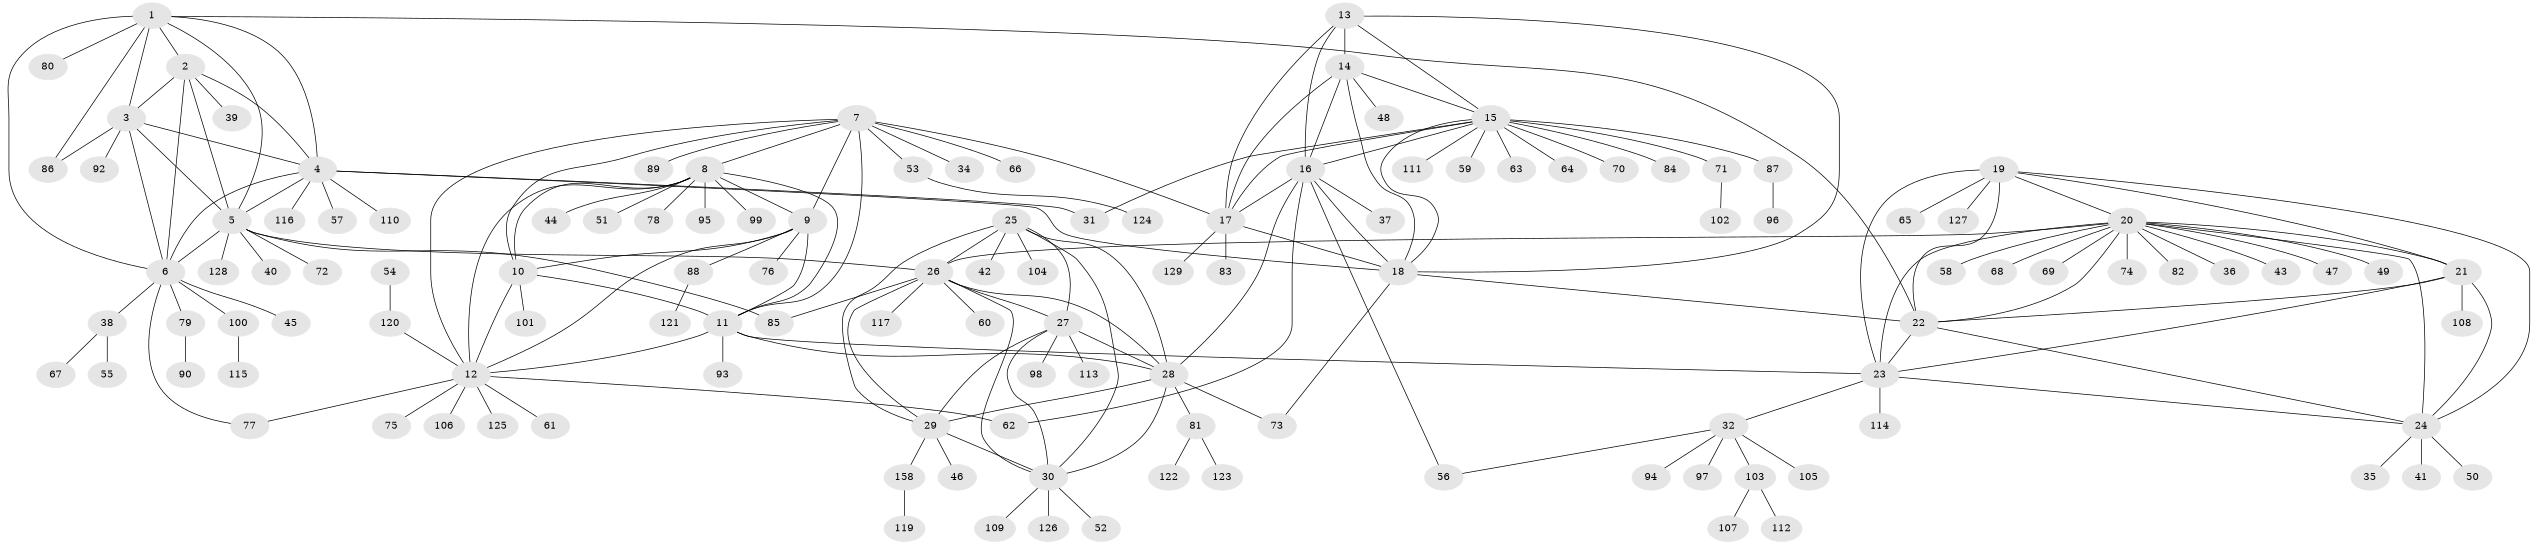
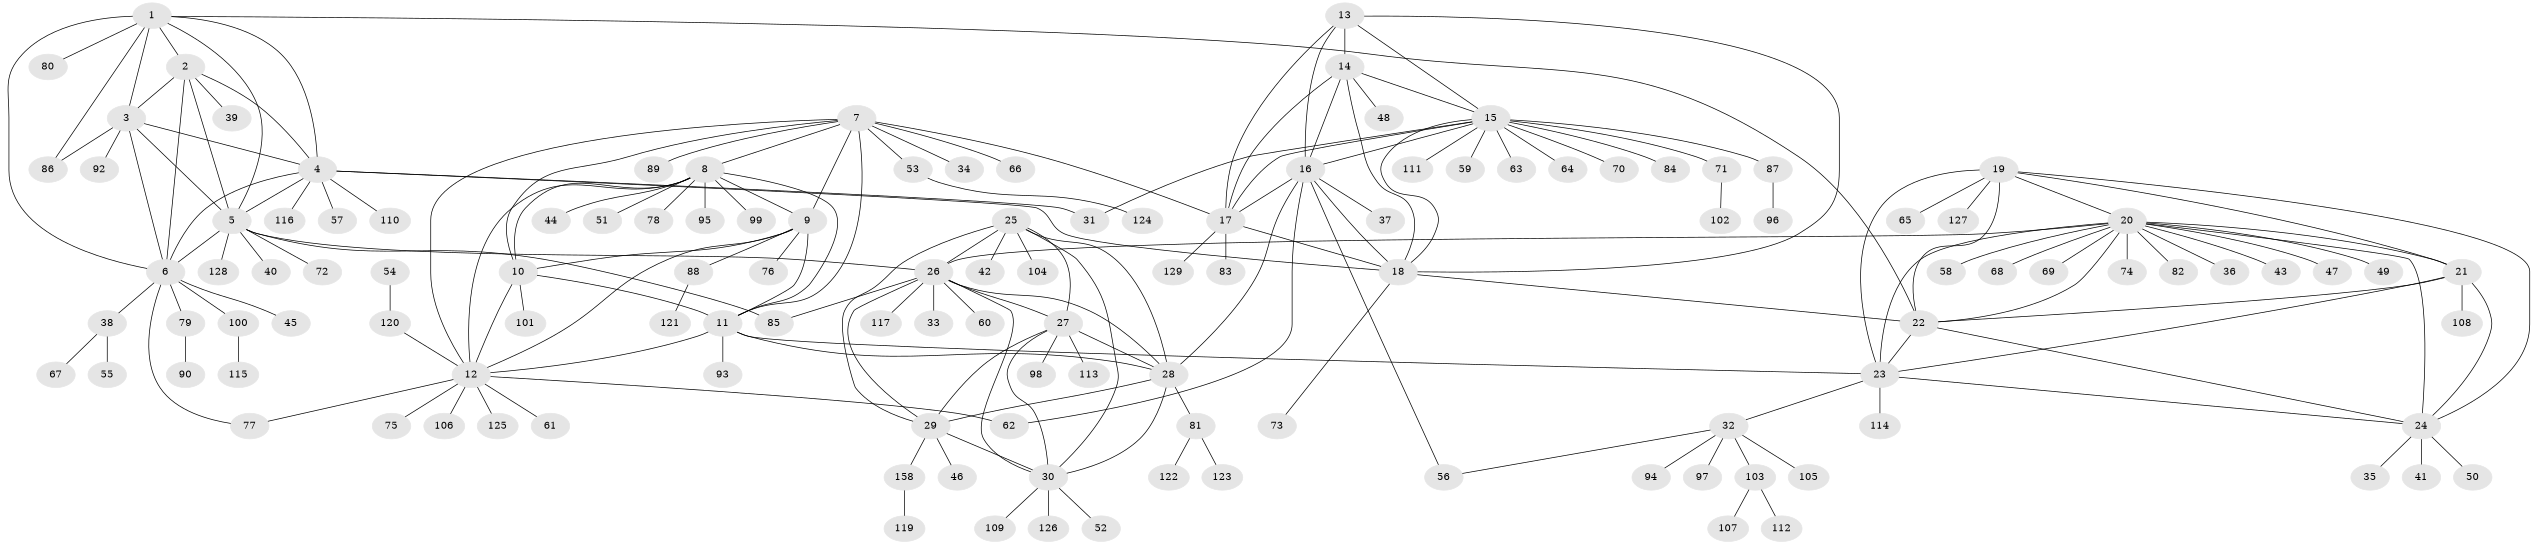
node "33": added
edge "28" -- "73": removed
